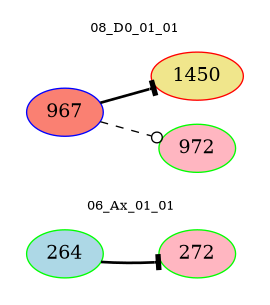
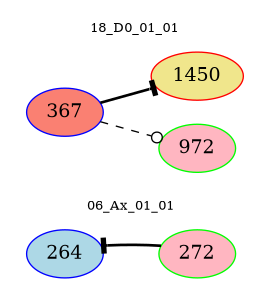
cluster "08_D0_01_01": label "08_D0_01_01" -> "18_D0_01_01"
node "967": label "967" -> "367"
node "264": color green -> blue
edge "264" -> "272": reversed
